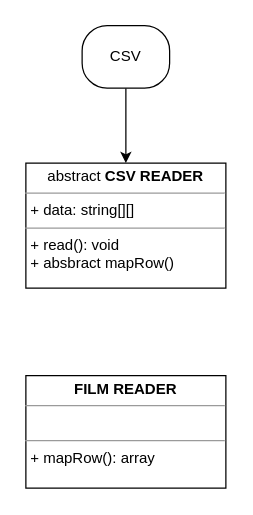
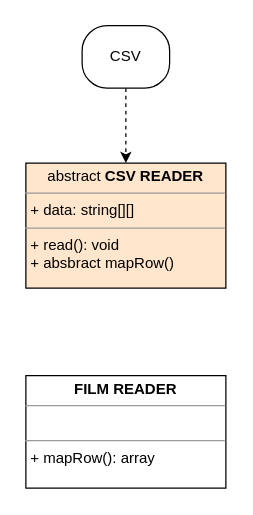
edge "CSV" -> "abstract CSV READER + data: string[][] + read(): void + absbract mapRow()": style solid -> dashed
node "abstract CSV READER + data: string[][] + read(): void + absbract mapRow()": fillcolor #ffffff -> #ffe6cc
